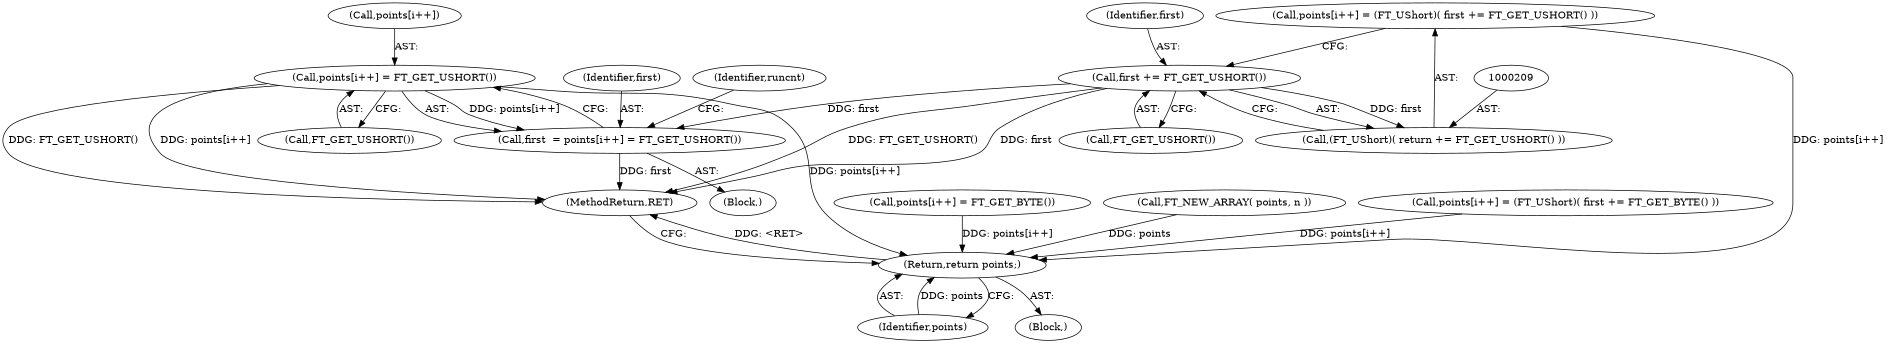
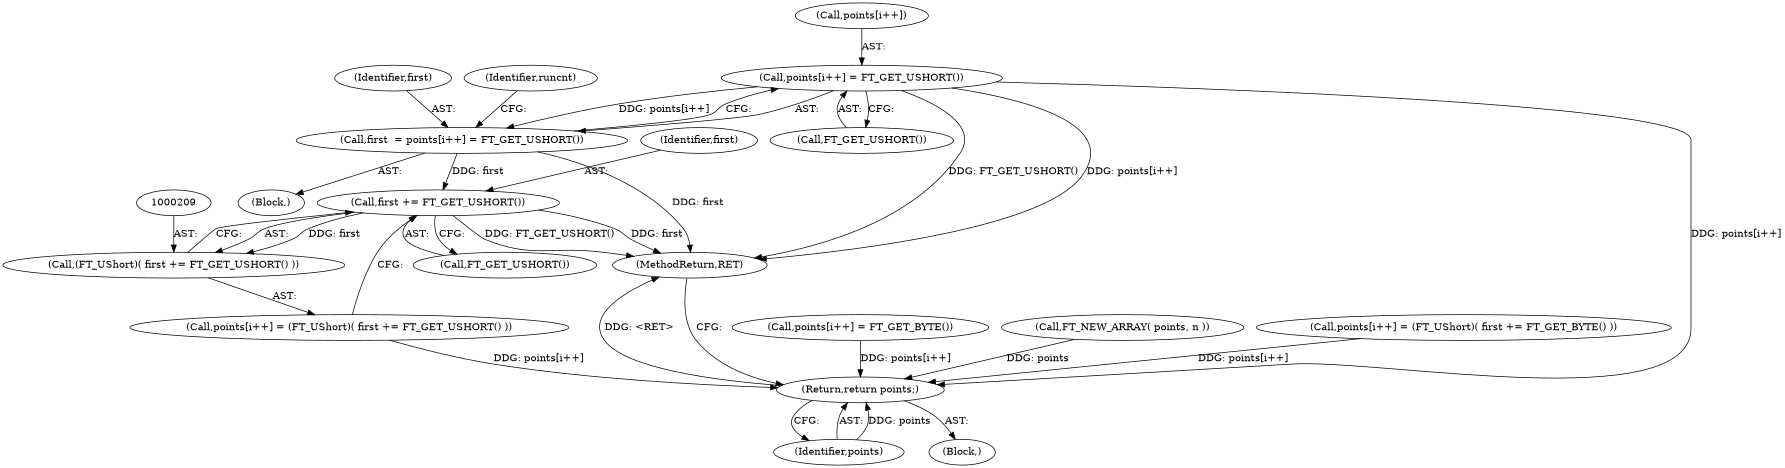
edge "(Call,first += FT_GET_USHORT())" -> "(Call,first  = points[i++] = FT_GET_USHORT())": reversed
node "(Call,(FT_UShort)( return += FT_GET_USHORT() ))": label "(Call,(FT_UShort)( return += FT_GET_USHORT() ))" -> "(Call,(FT_UShort)( first += FT_GET_USHORT() ))"
